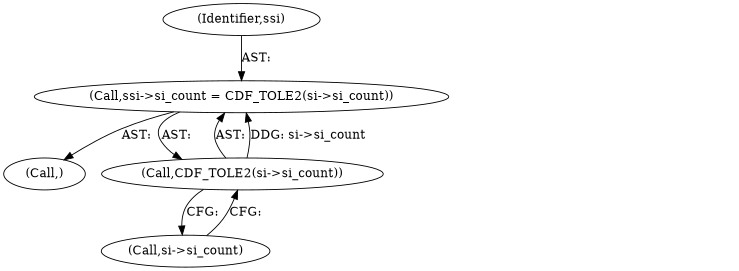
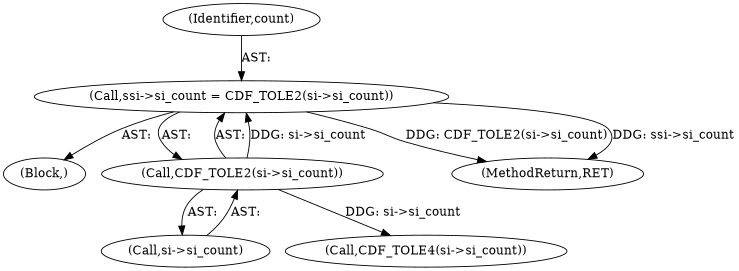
node "(Identifier,ssi)": label "(Identifier,ssi)" -> "(Identifier,count)"
node "(Call,)": label "(Call,)" -> "(Block,)"
node "(MethodReturn,RET)": added
edge "(Call,CDF_TOLE2(si->si_count))" -> "(Call,si->si_count)": label "CFG: " -> "AST: "
edge "(Call,si->si_count)" -> "(Call,CDF_TOLE2(si->si_count))": label "CFG: " -> "AST: "
node "(Call,CDF_TOLE4(si->si_count))": added
